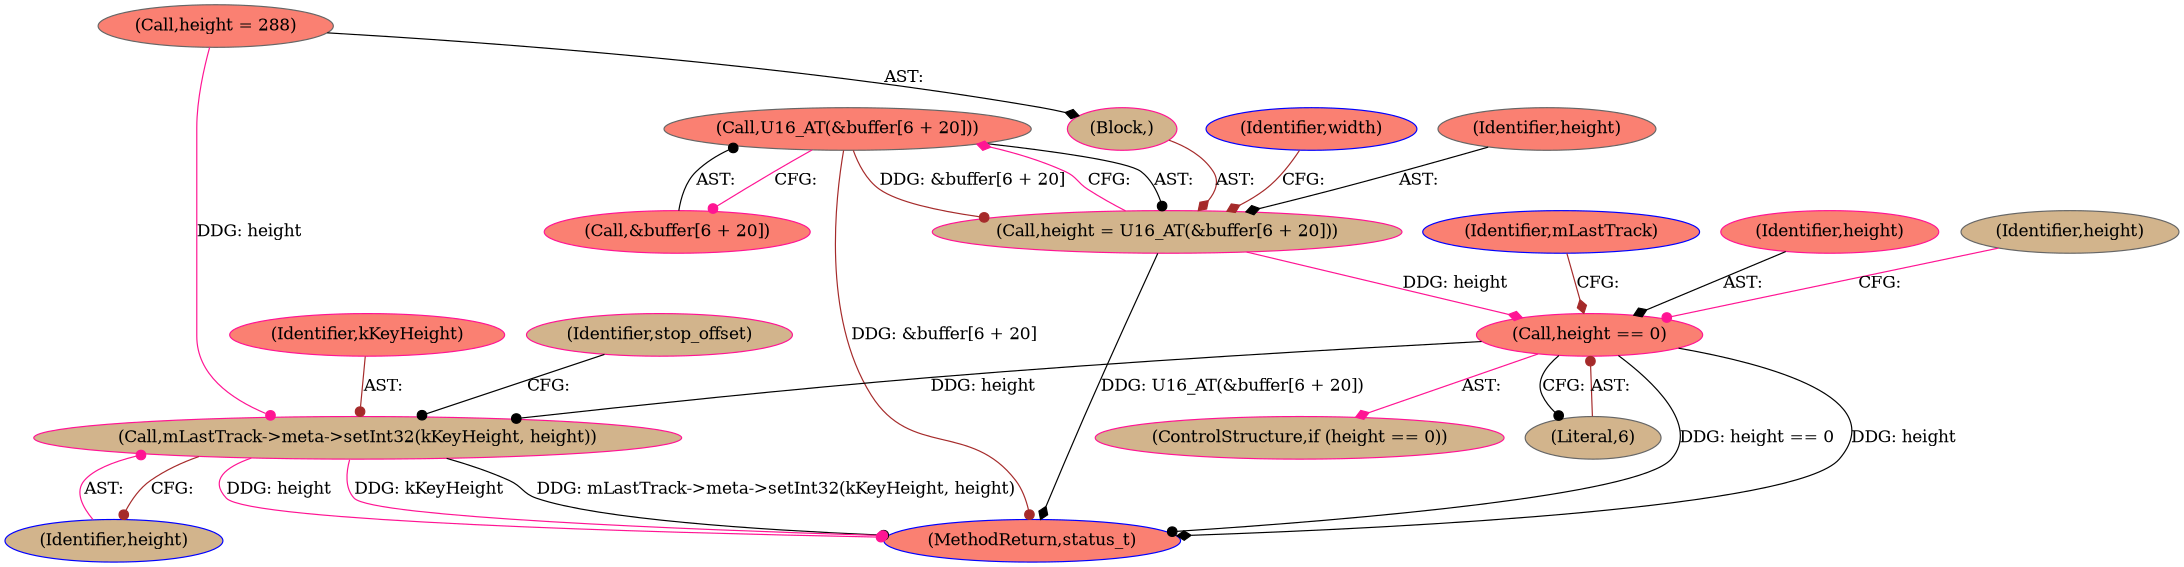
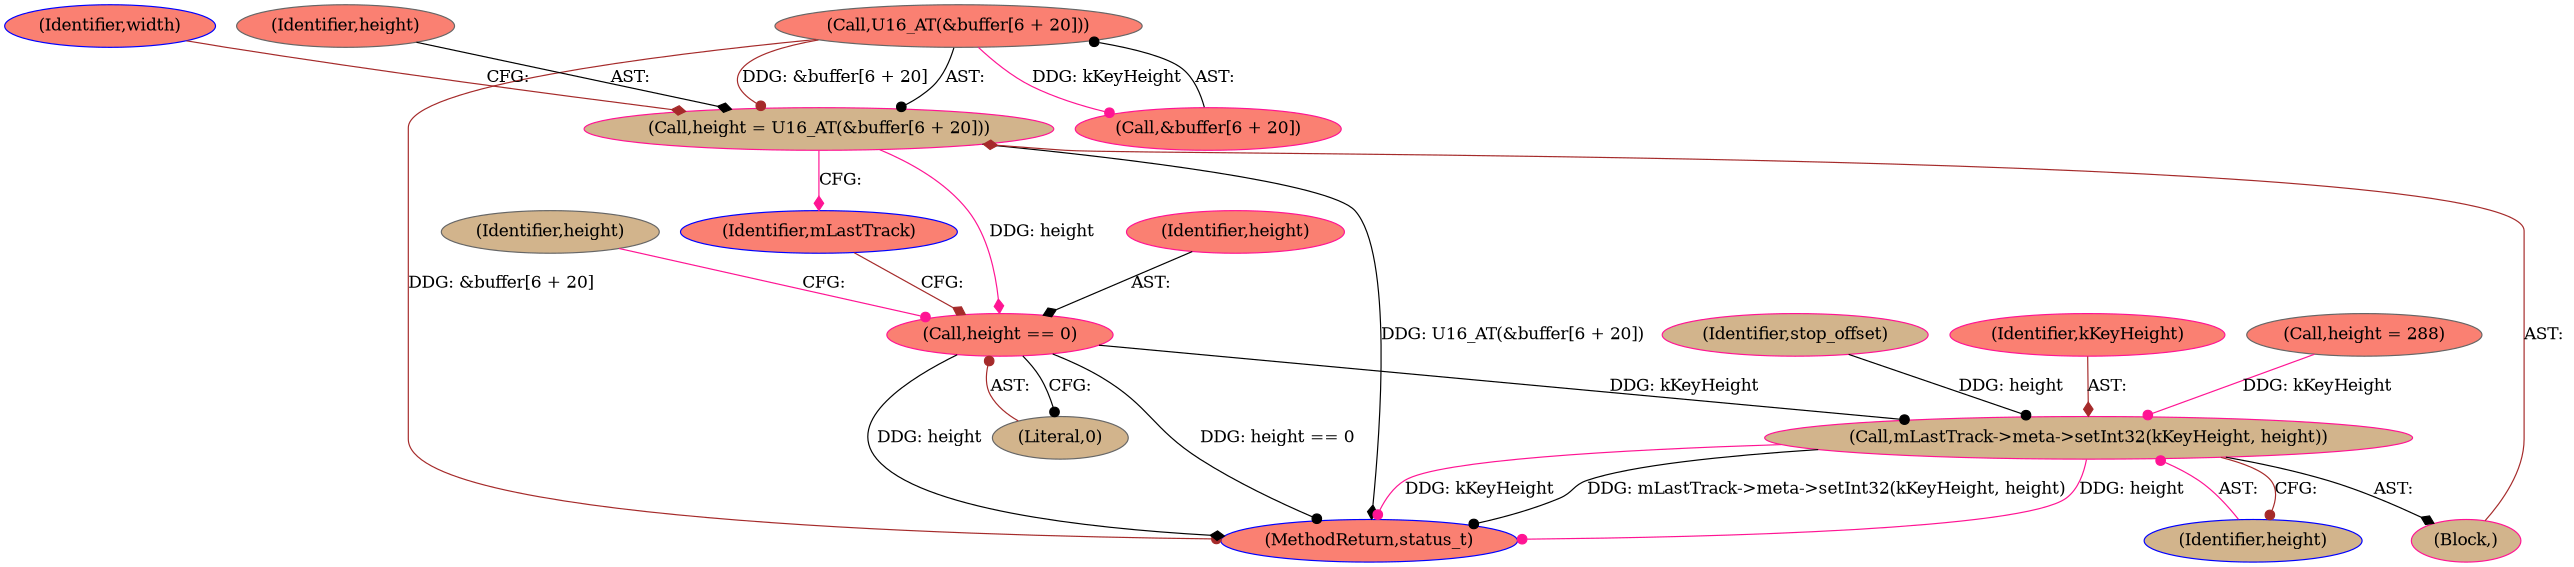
edge "(Call,height = 288)" -> "(Block,)": now "(Call,mLastTrack->meta->setInt32(kKeyHeight, height))" -> "(Block,)"
edge "(Call,height = U16_AT(&buffer[6 + 20]))" -> "(Call,U16_AT(&buffer[6 + 20]))": now "(Call,height = U16_AT(&buffer[6 + 20]))" -> "(Identifier,mLastTrack)"
edge "(Call,U16_AT(&buffer[6 + 20]))" -> "(Call,&buffer[6 + 20])": label "CFG: " -> "DDG: kKeyHeight"
edge "(Call,height = 288)" -> "(Call,mLastTrack->meta->setInt32(kKeyHeight, height))": label "DDG: height" -> "DDG: kKeyHeight"
edge "(Identifier,kKeyHeight)" -> "(Call,mLastTrack->meta->setInt32(kKeyHeight, height))": arrowhead dot -> diamond
edge "(Identifier,stop_offset)" -> "(Call,mLastTrack->meta->setInt32(kKeyHeight, height))": label "CFG: " -> "DDG: height"
edge "(Call,height == 0)" -> "(Call,mLastTrack->meta->setInt32(kKeyHeight, height))": label "DDG: height" -> "DDG: kKeyHeight"
node "(ControlStructure,if (height == 0))": removed
node "(Literal,6)": label "(Literal,6)" -> "(Literal,0)"
